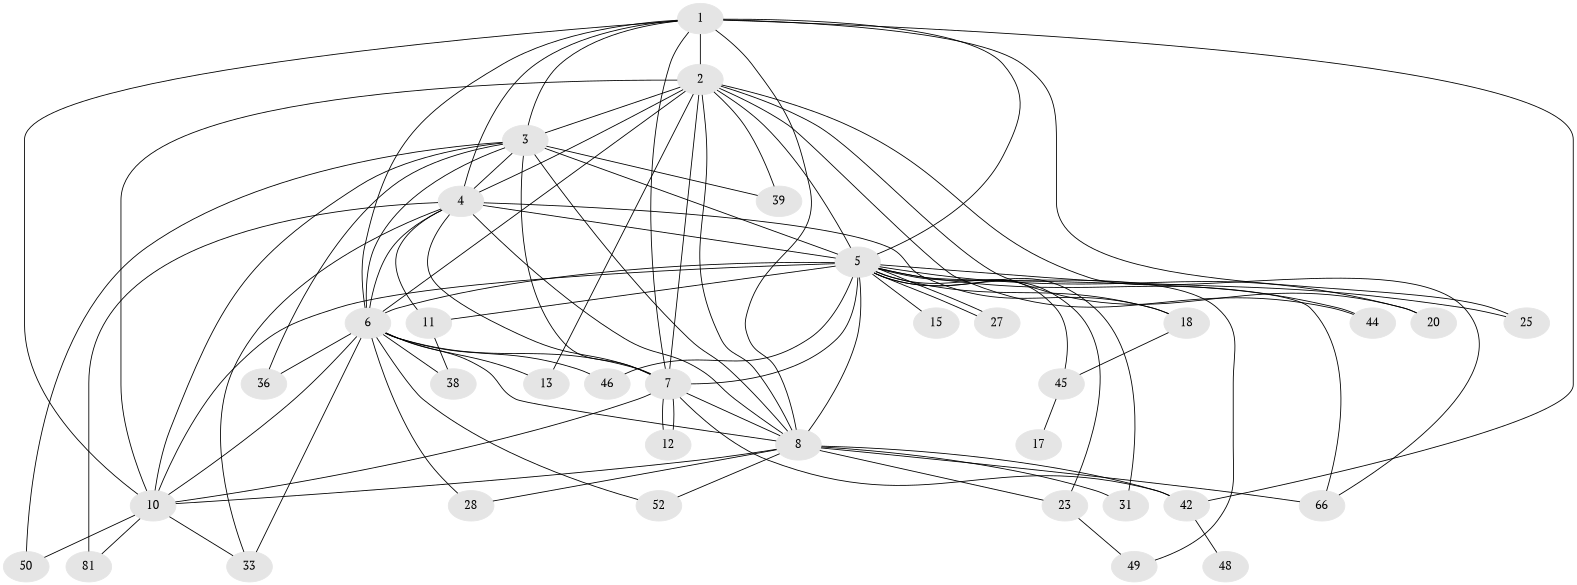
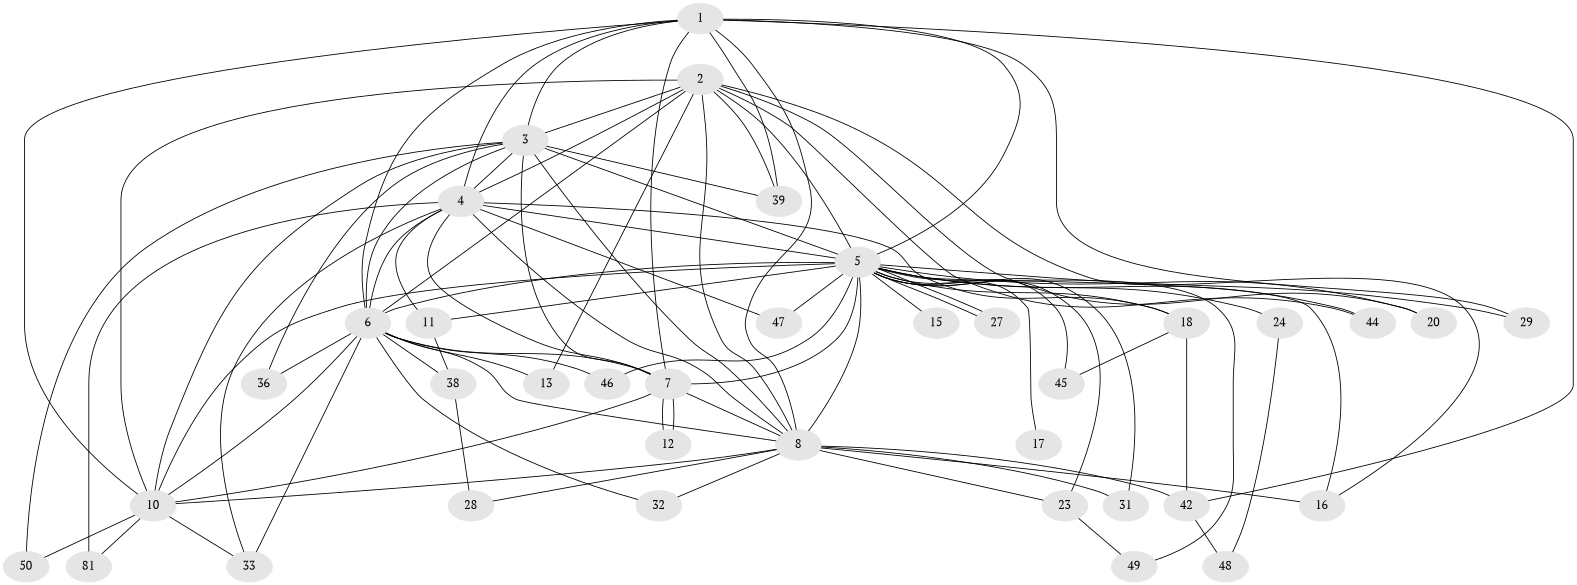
edge "1" -- "2": now "1" -- "39"
edge "2" -- "7": removed
node "47": added
node "24": added
node "25": label "25" -> "29"
edge "45" -- "17": now "5" -- "17"
edge "6" -- "28": now "38" -- "28"
edge "7" -- "42": now "18" -- "42"
node "52": label "52" -> "32"
node "66": label "66" -> "16"
